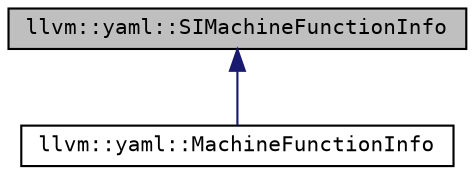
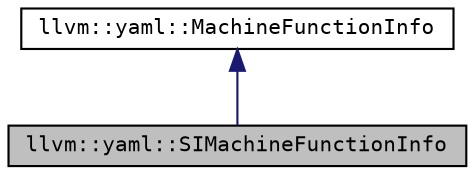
edge "llvm::yaml::MachineFunctionInfo" -> "llvm::yaml::SIMachineFunctionInfo": reversed
